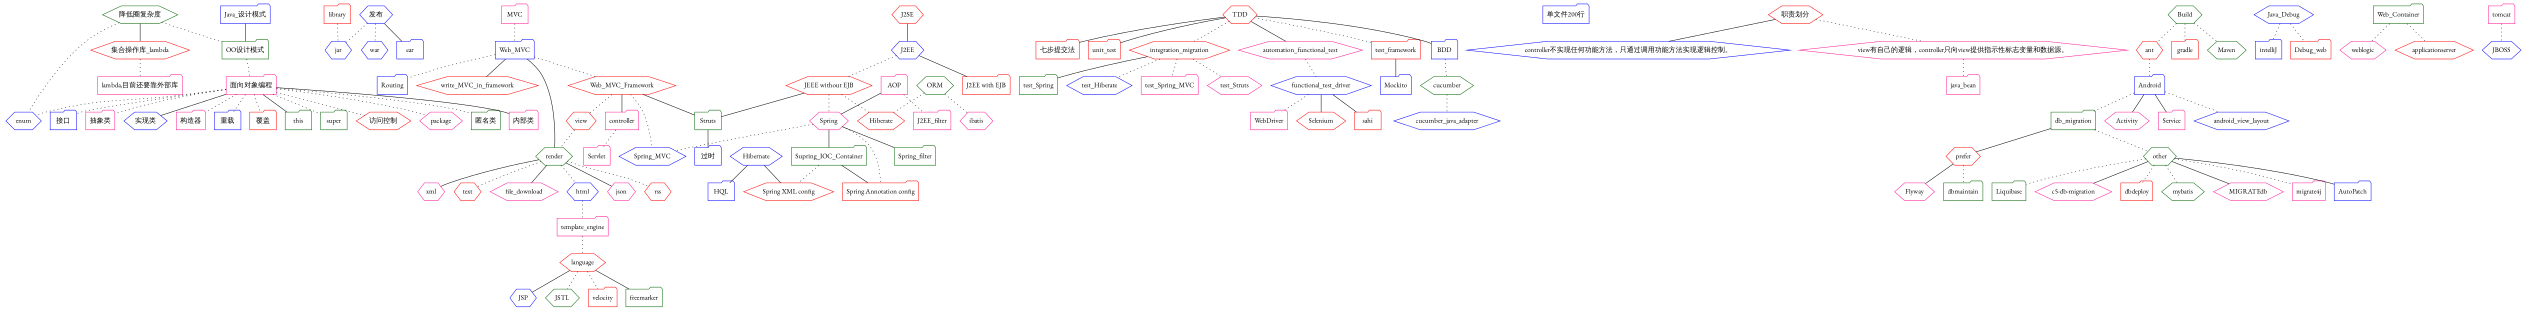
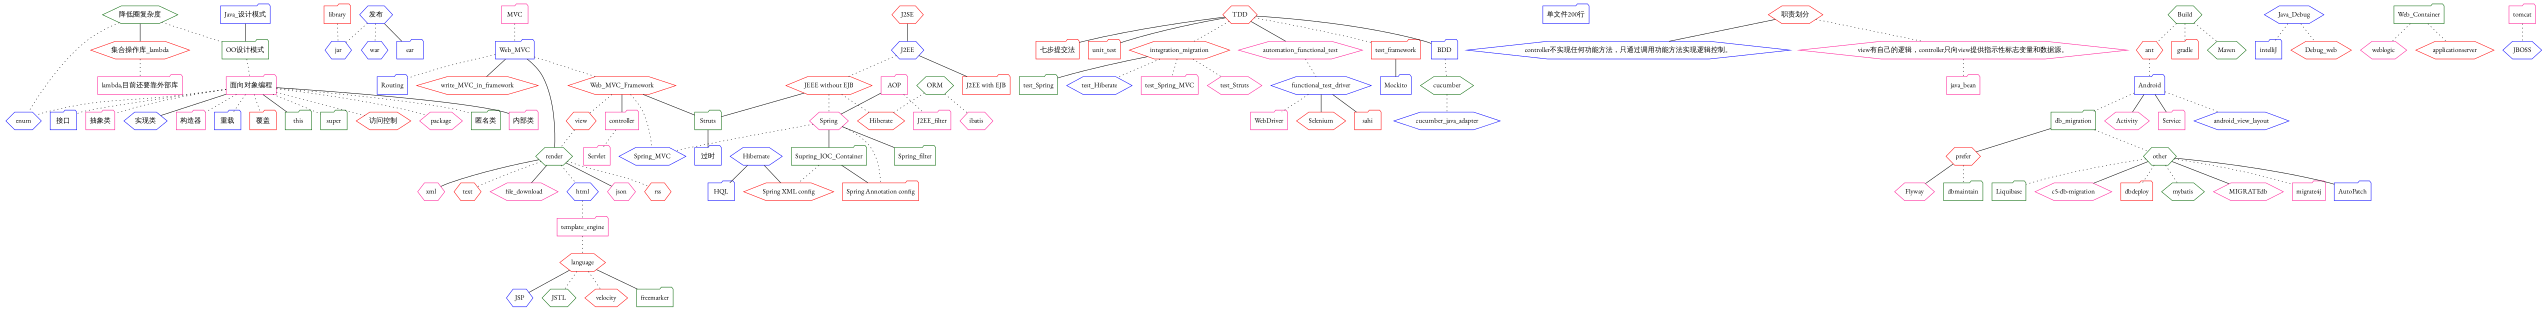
node "Debug_web": shape folder -> hexagon
node "velocity": shape folder -> hexagon
